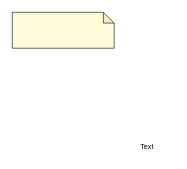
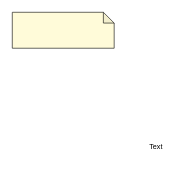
node "Text": moved (147, 147) -> (156, 147)
